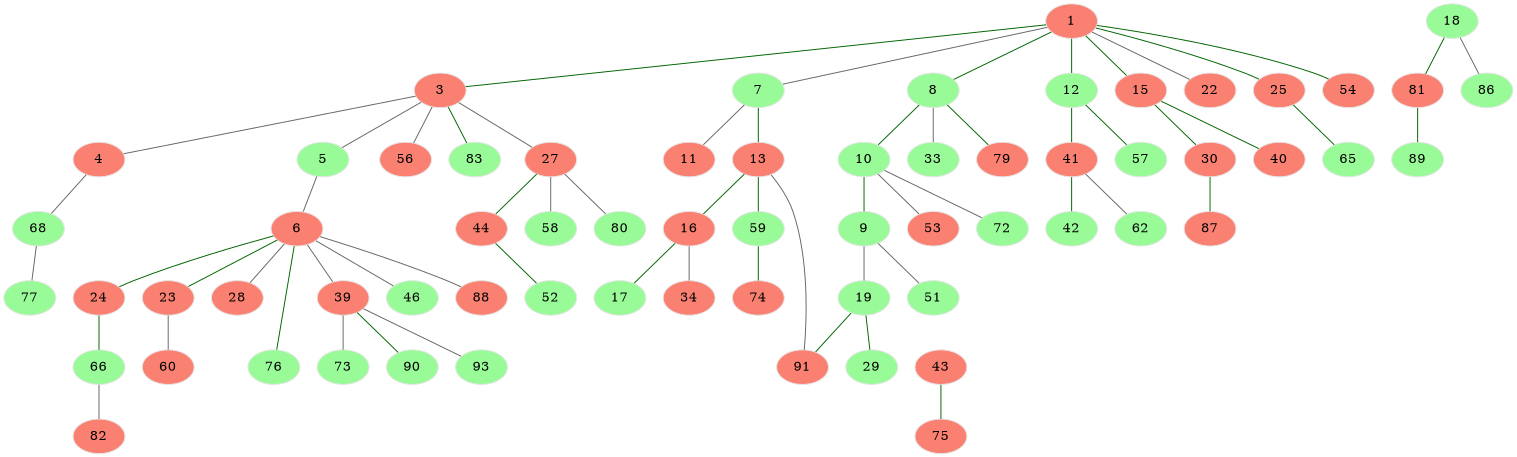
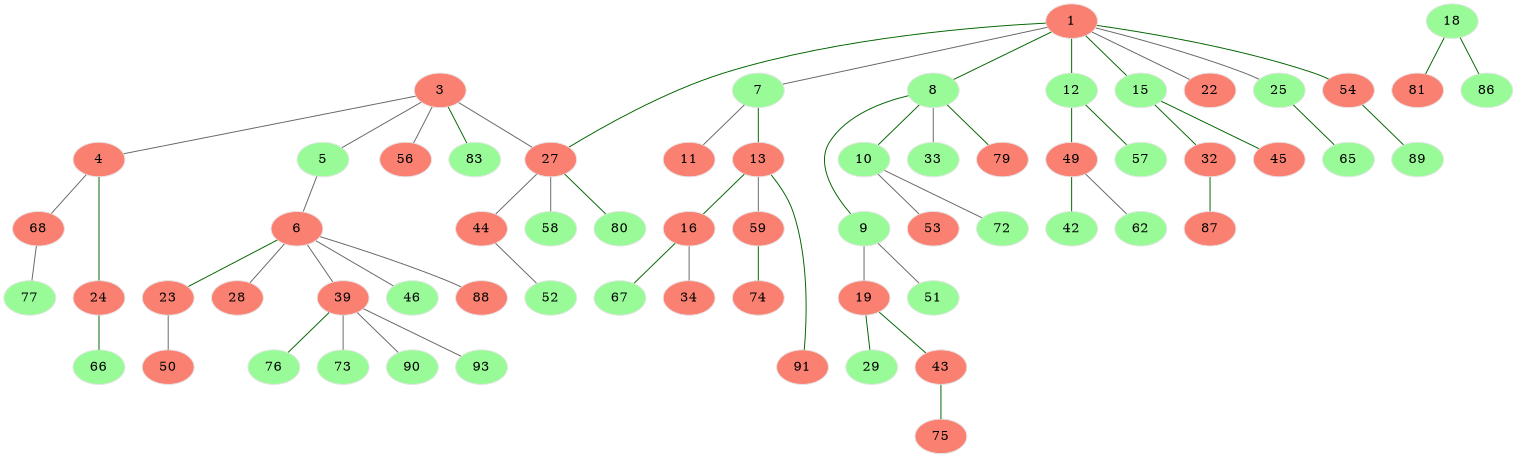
edge "1" -- "25": color darkgreen -> gray40
edge "1" -- "3": now "1" -- "27"
edge "18" -- "86": color gray40 -> darkgreen
node "15": fillcolor salmon -> palegreen
node "25": fillcolor salmon -> palegreen
edge "81" -- "89": now "54" -- "89"
node "41": label "41" -> "49"
node "30": label "30" -> "32"
node "40": label "40" -> "45"
edge "27" -- "44": color darkgreen -> gray40
edge "27" -- "80": color gray40 -> darkgreen
edge "13" -- "59": color darkgreen -> gray40
edge "10" -- "9": now "8" -- "9"
node "68": fillcolor palegreen -> salmon
node "59": fillcolor palegreen -> salmon
edge "6" -- "24": now "4" -- "24"
edge "13" -- "91": color gray40 -> darkgreen
edge "44" -- "52": color darkgreen -> gray40
edge "6" -- "76": now "39" -- "76"
node "17": label "17" -> "67"
node "19": fillcolor palegreen -> salmon
edge "39" -- "90": color darkgreen -> gray40
edge "19" -- "91": now "19" -- "43"
node "60": label "60" -> "50"
node "82": removed
